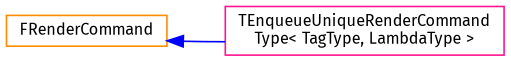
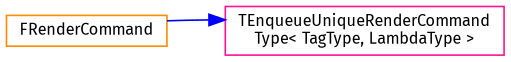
edge "TEnqueueUniqueRenderCommand Type< TagType, LambdaType >" -> "FRenderCommand": reversed
